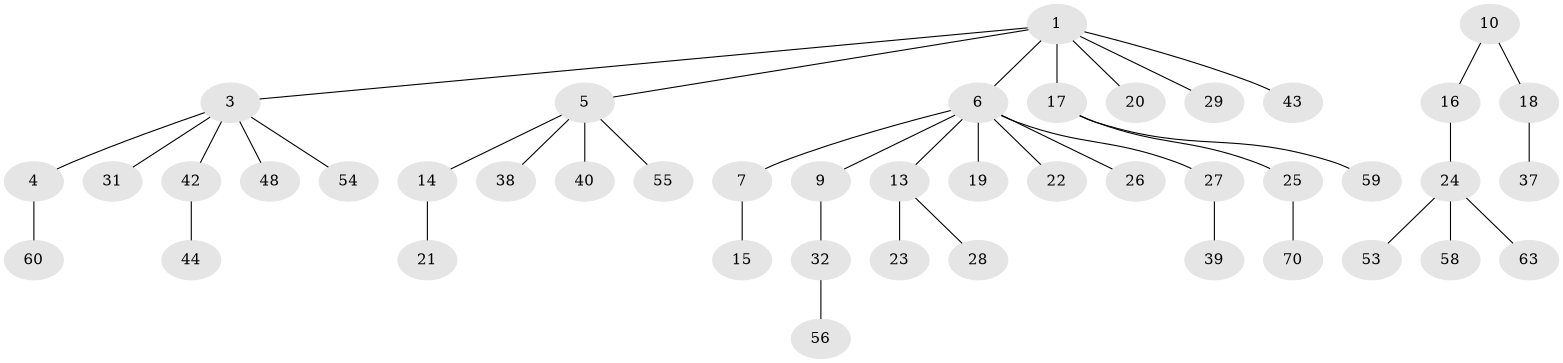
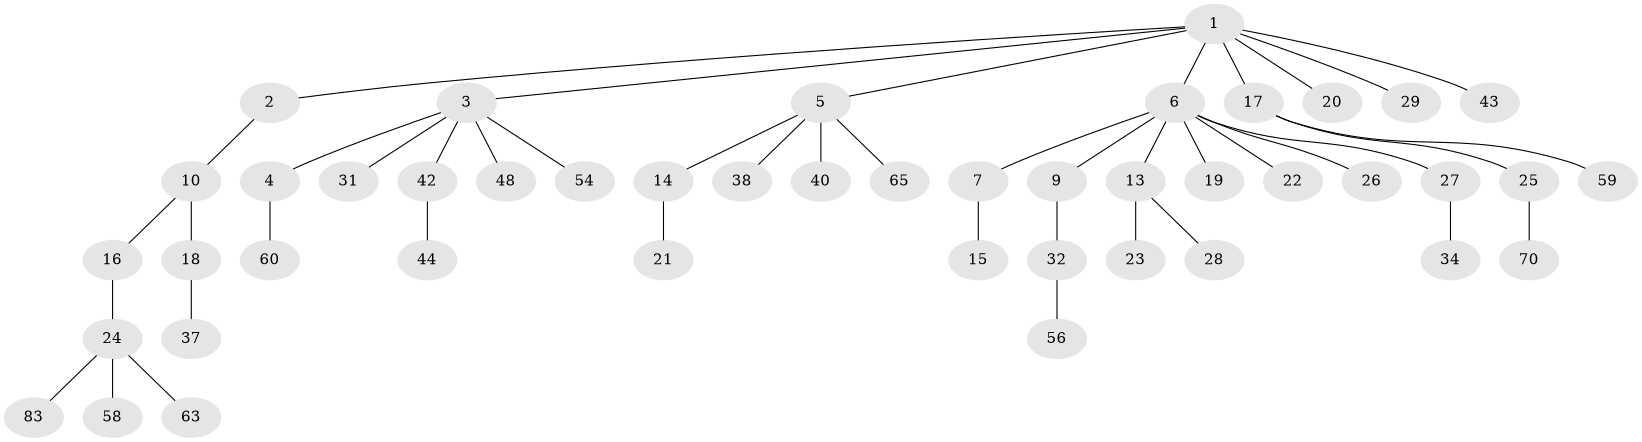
node "2": added
node "55": label "55" -> "65"
node "39": label "39" -> "34"
node "53": label "53" -> "83"
